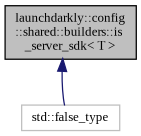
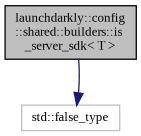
edge "std::false_type" -> "launchdarkly::config ::shared::builders::is _server_sdk< T >": reversed
